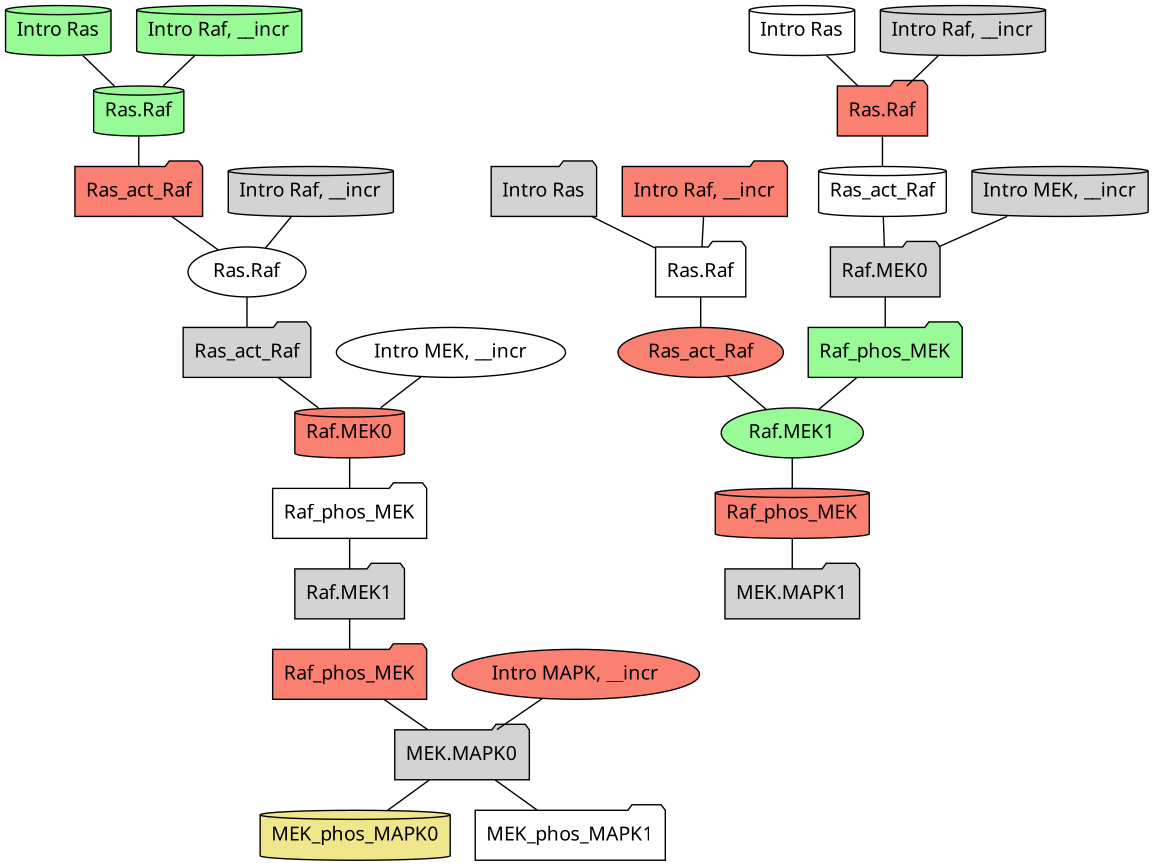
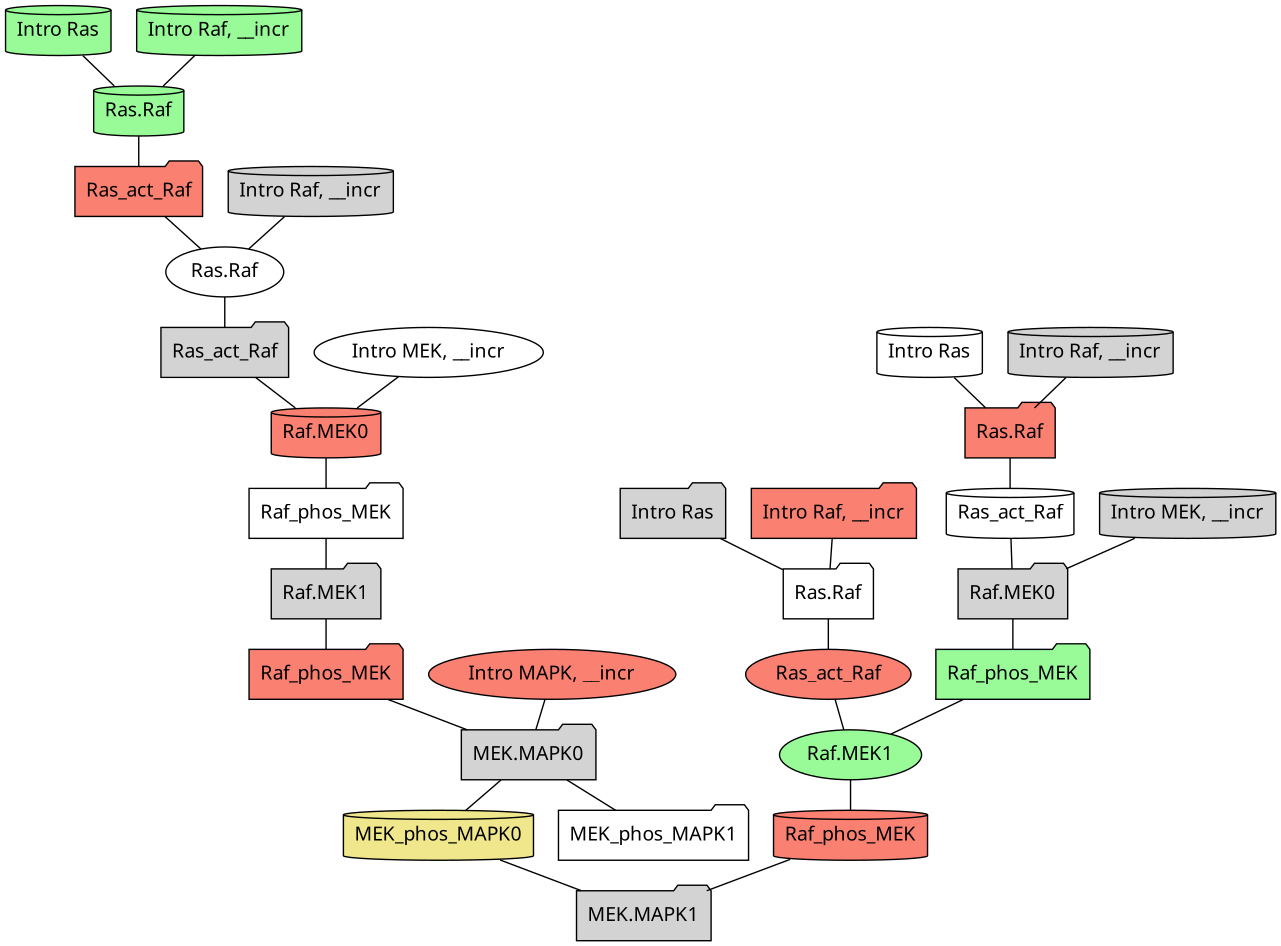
edge "MEK_phos_MAPK0" -- "MEK.MAPK1": added
